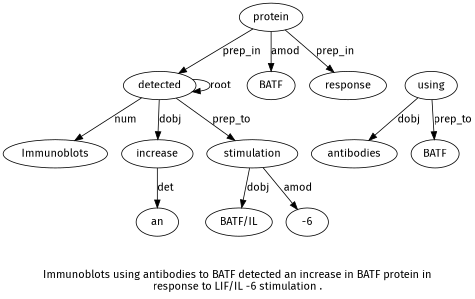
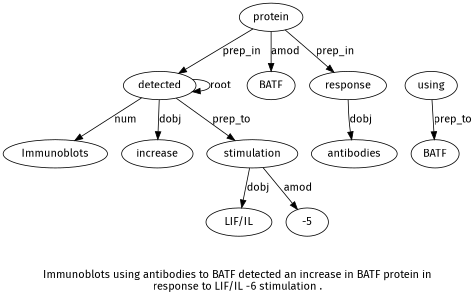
edge "using" -> "antibodies": now "response" -> "antibodies"
node "an": removed
node "BATF/IL": label "BATF/IL" -> "LIF/IL"
node "-6": label "-6" -> "-5"
